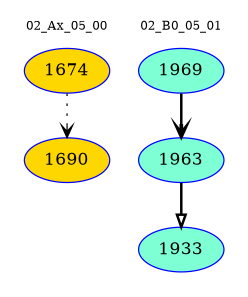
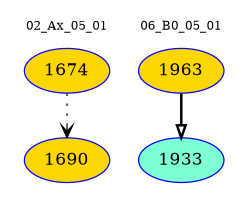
cluster "02_Ax_05_00": label "02_Ax_05_00" -> "02_Ax_05_01"
cluster "02_B0_05_01": label "02_B0_05_01" -> "06_B0_05_01"
node "1969": removed
node "1963": fillcolor aquamarine -> gold
